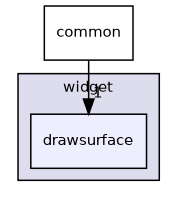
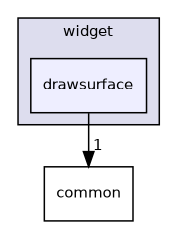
edge "common" -> "drawsurface": reversed
